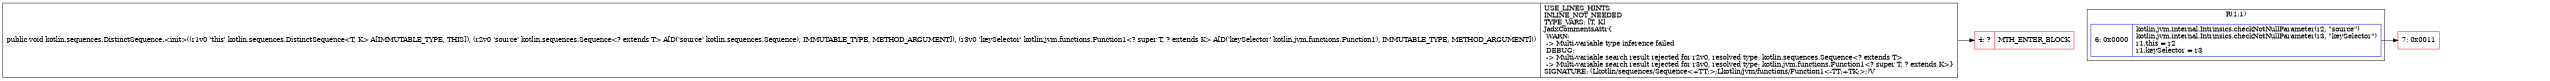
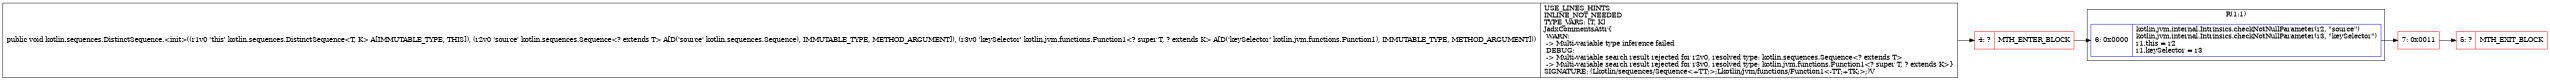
edge "4: ?" -> "6: 0x0000": added
node "5: ?": added
